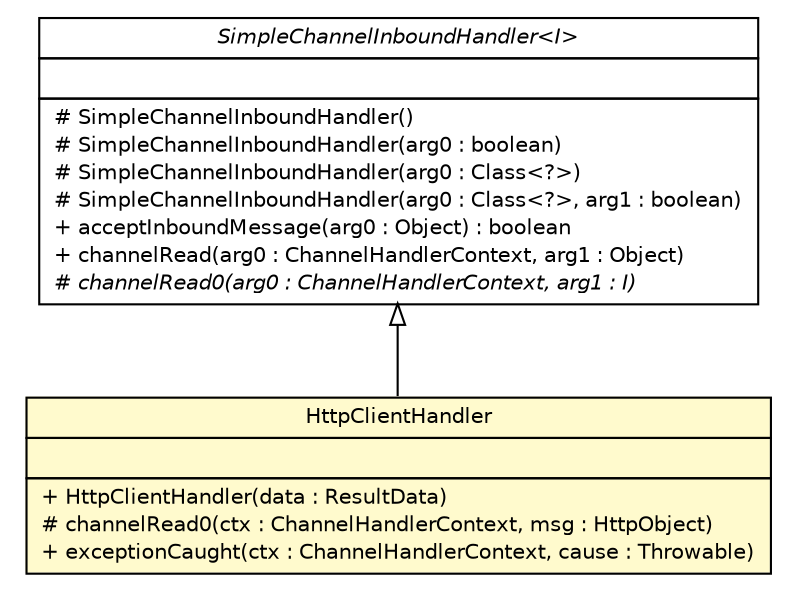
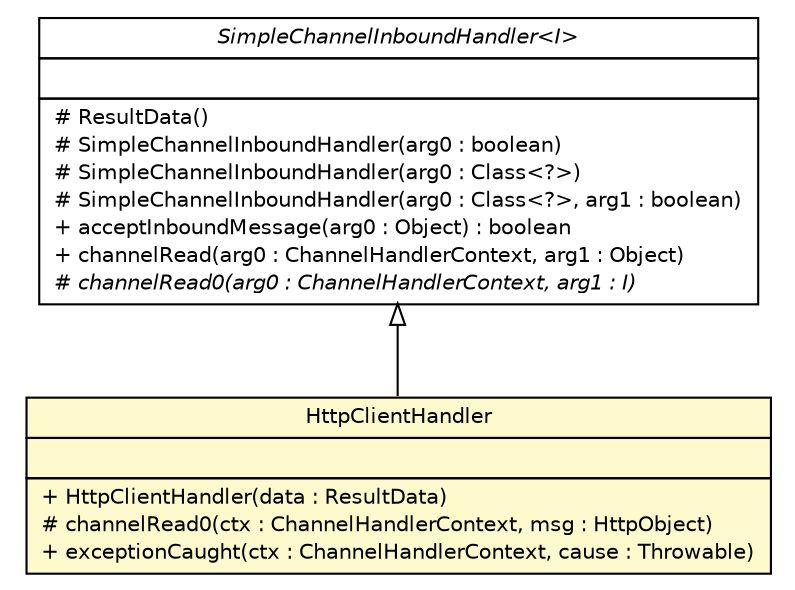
node "SimpleChannelInboundHandler<I>": text "# SimpleChannelInboundHandler()" -> "# ResultData()"
